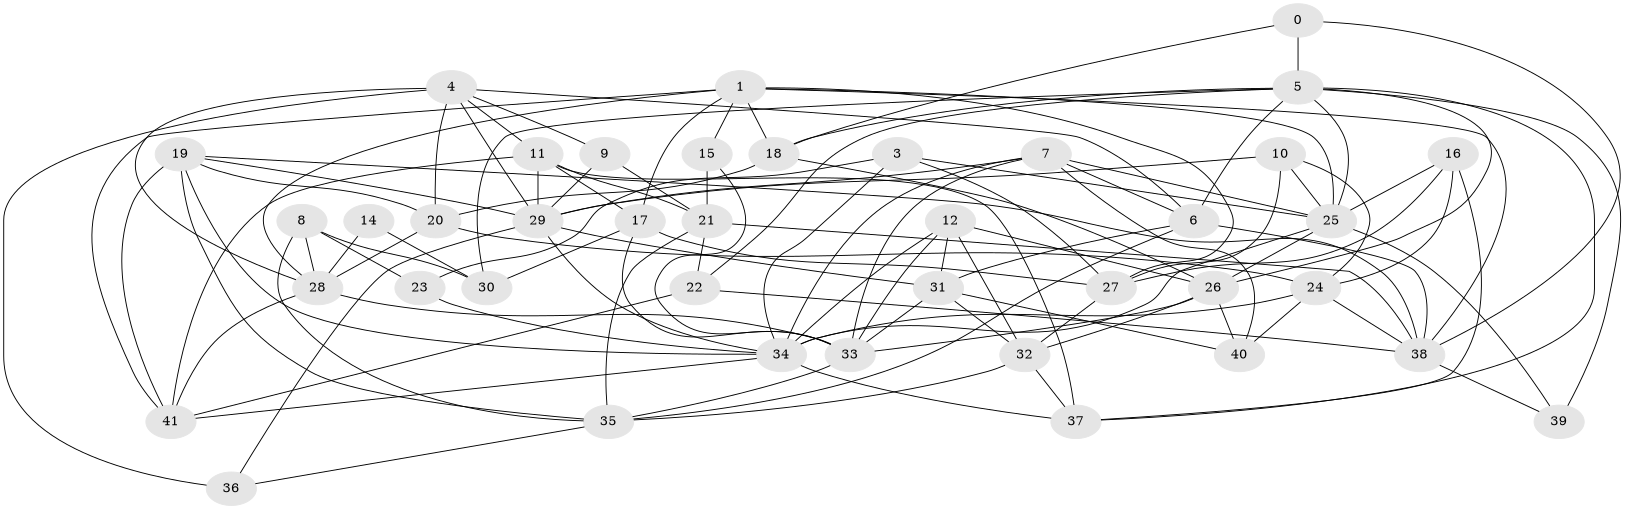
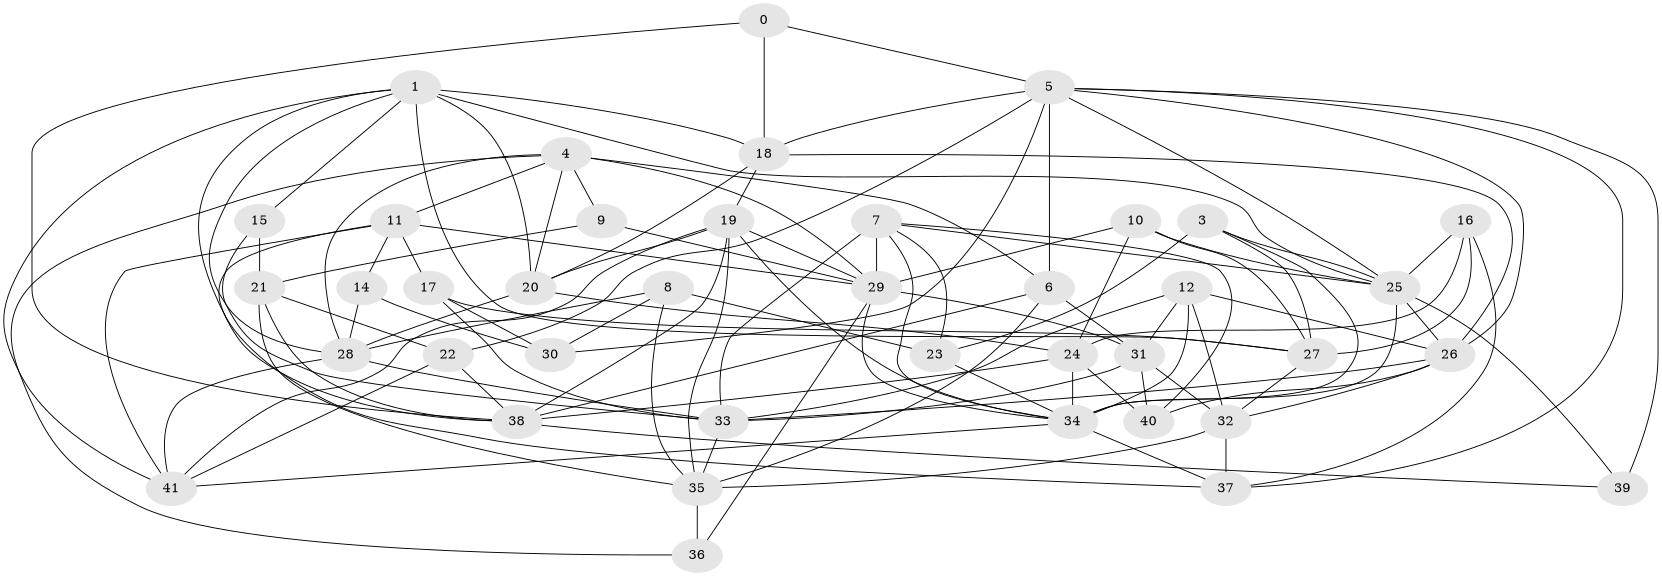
edge "1" -- "17": now "1" -- "20"
edge "7" -- "6": now "7" -- "23"
edge "11" -- "21": now "11" -- "14"
edge "18" -- "19": added
